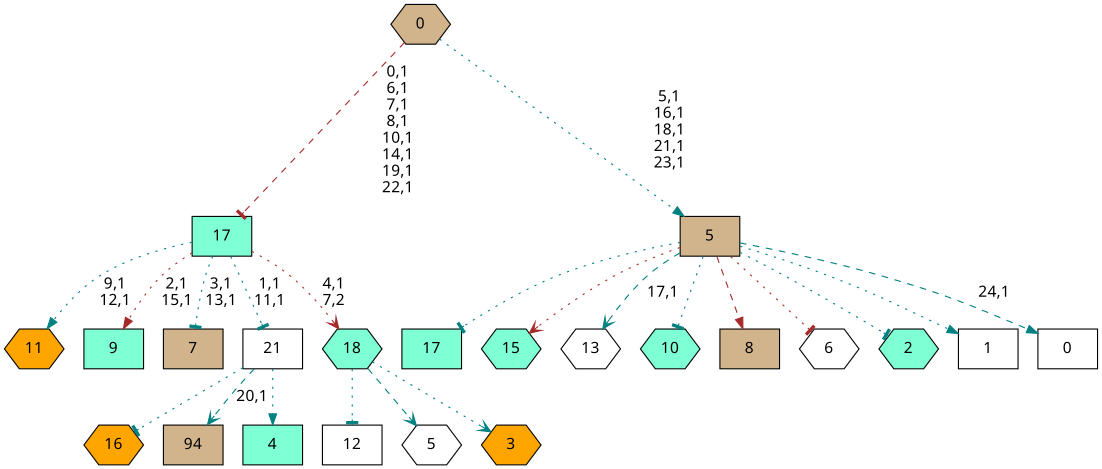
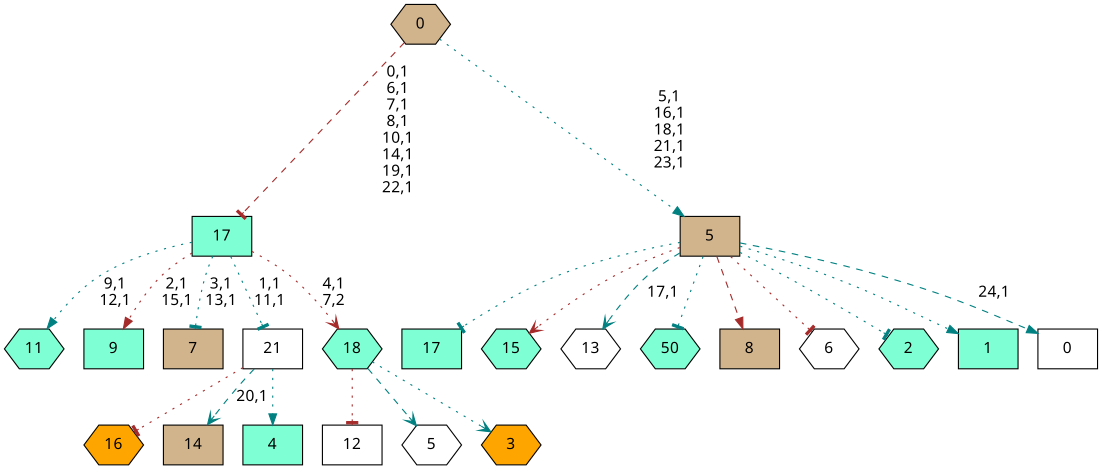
node "11": fillcolor orange -> aquamarine
node "10": label "10" -> "50"
node "1": fillcolor white -> aquamarine
edge "18" -> "12": color teal -> brown
edge "21" -> "16": color teal -> brown
node "94": label "94" -> "14"
